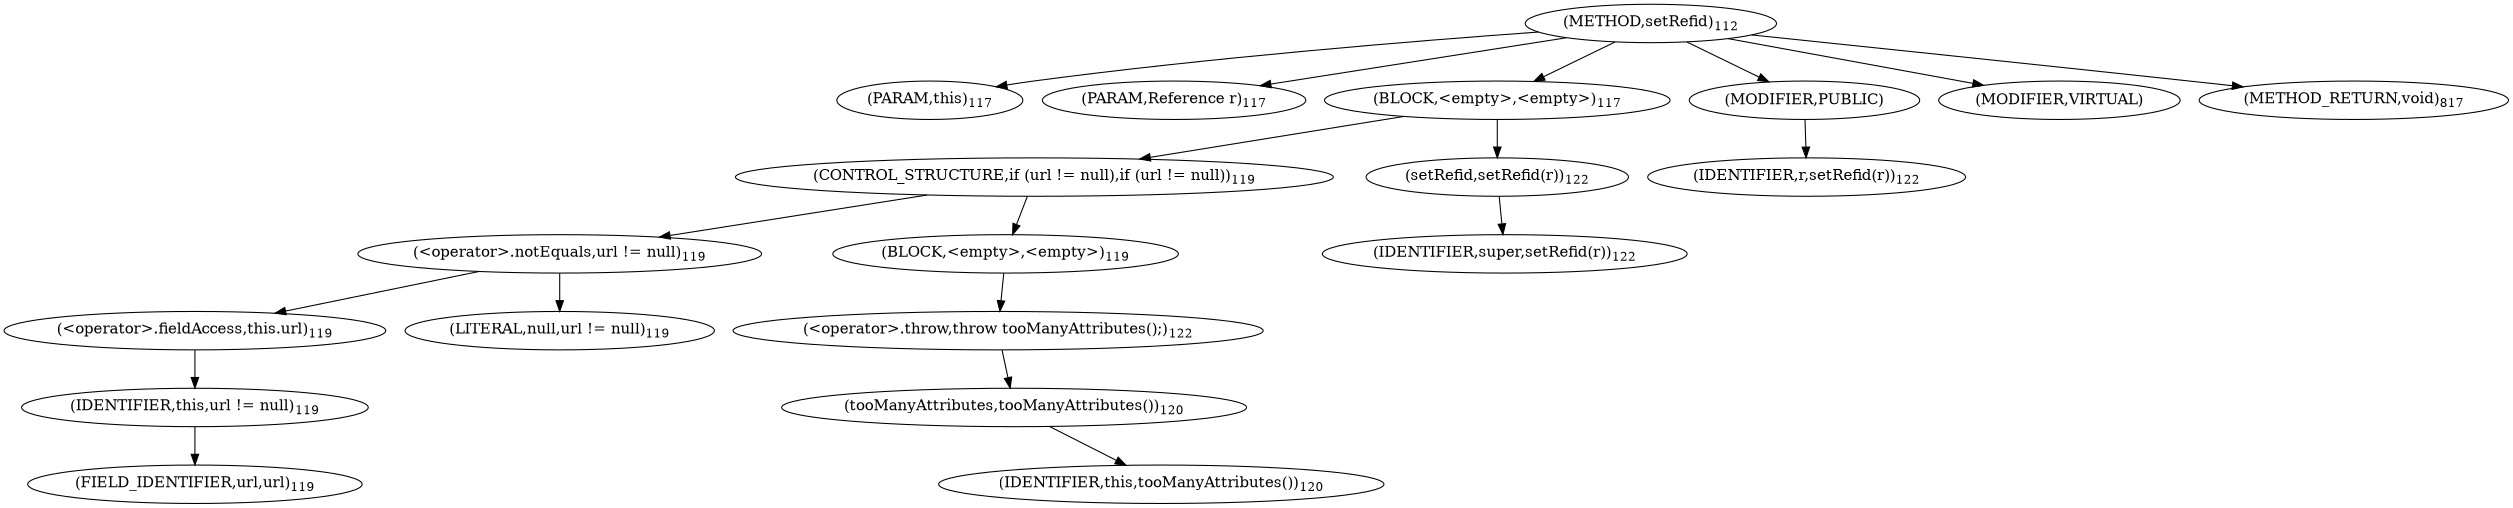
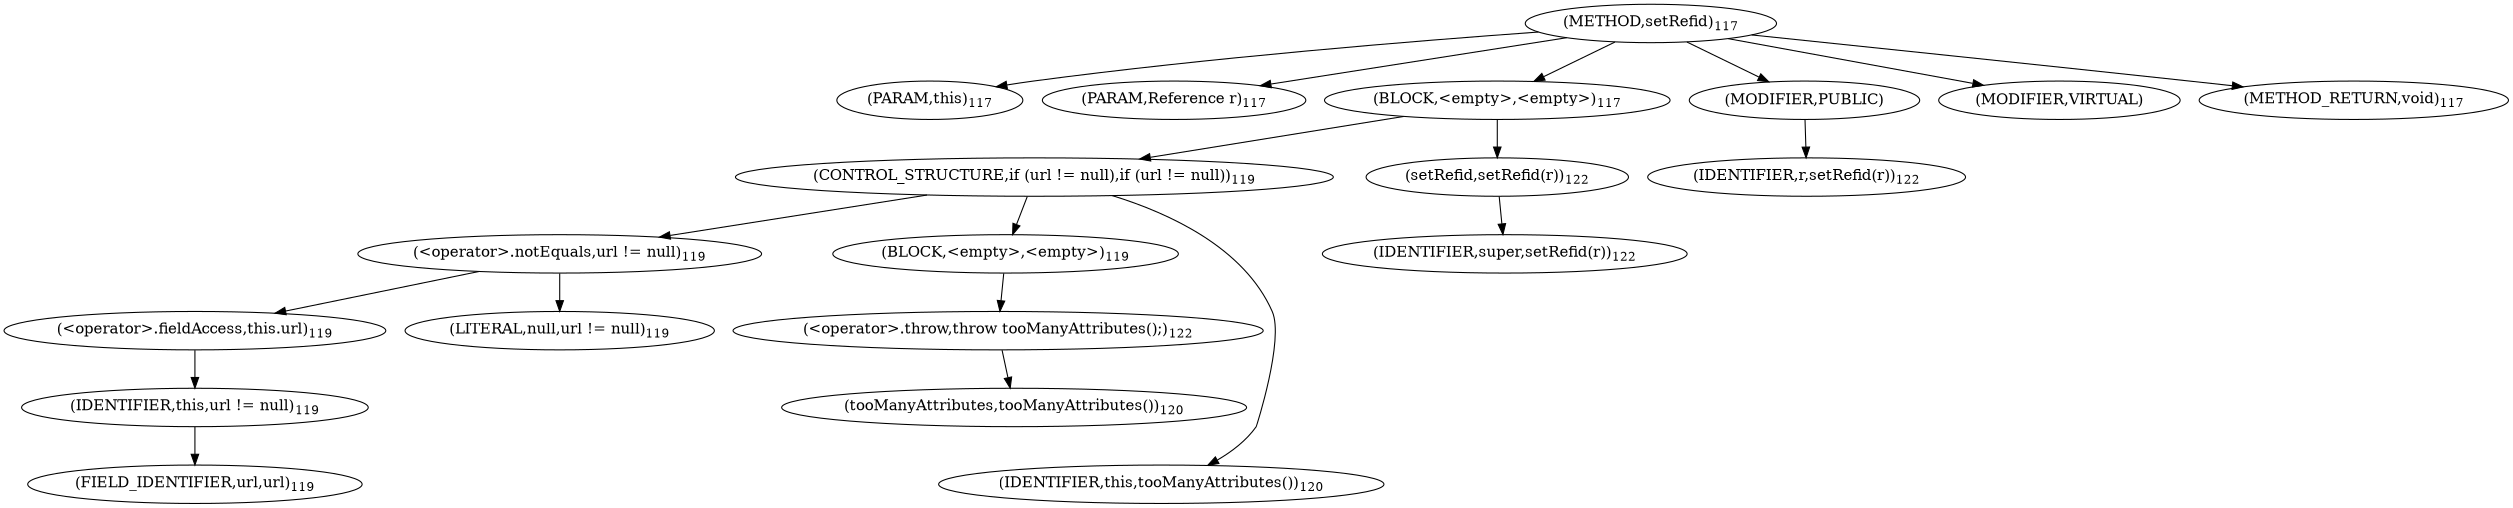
node "(METHOD,setRefid)": text "112" -> "117"
node "(METHOD_RETURN,void)": text "817" -> "117"
edge "(tooManyAttributes,tooManyAttributes())" -> "(IDENTIFIER,this,tooManyAttributes())": now "(CONTROL_STRUCTURE,if (url != null),if (url != null))" -> "(IDENTIFIER,this,tooManyAttributes())"
